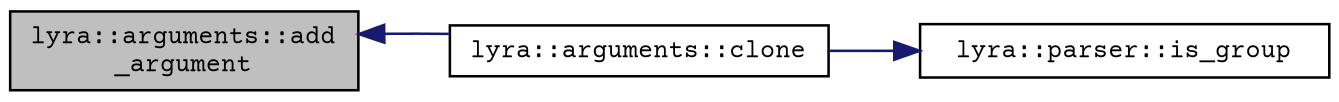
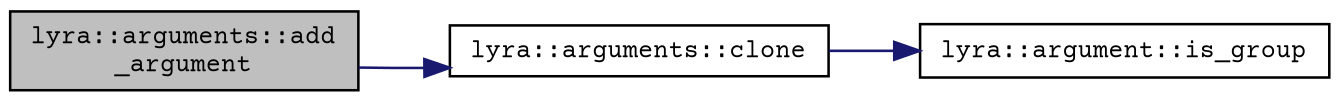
edge "lyra::arguments::clone" -> "lyra::arguments::add _argument": reversed
node "lyra::parser::is_group": label "lyra::parser::is_group" -> "lyra::argument::is_group"
